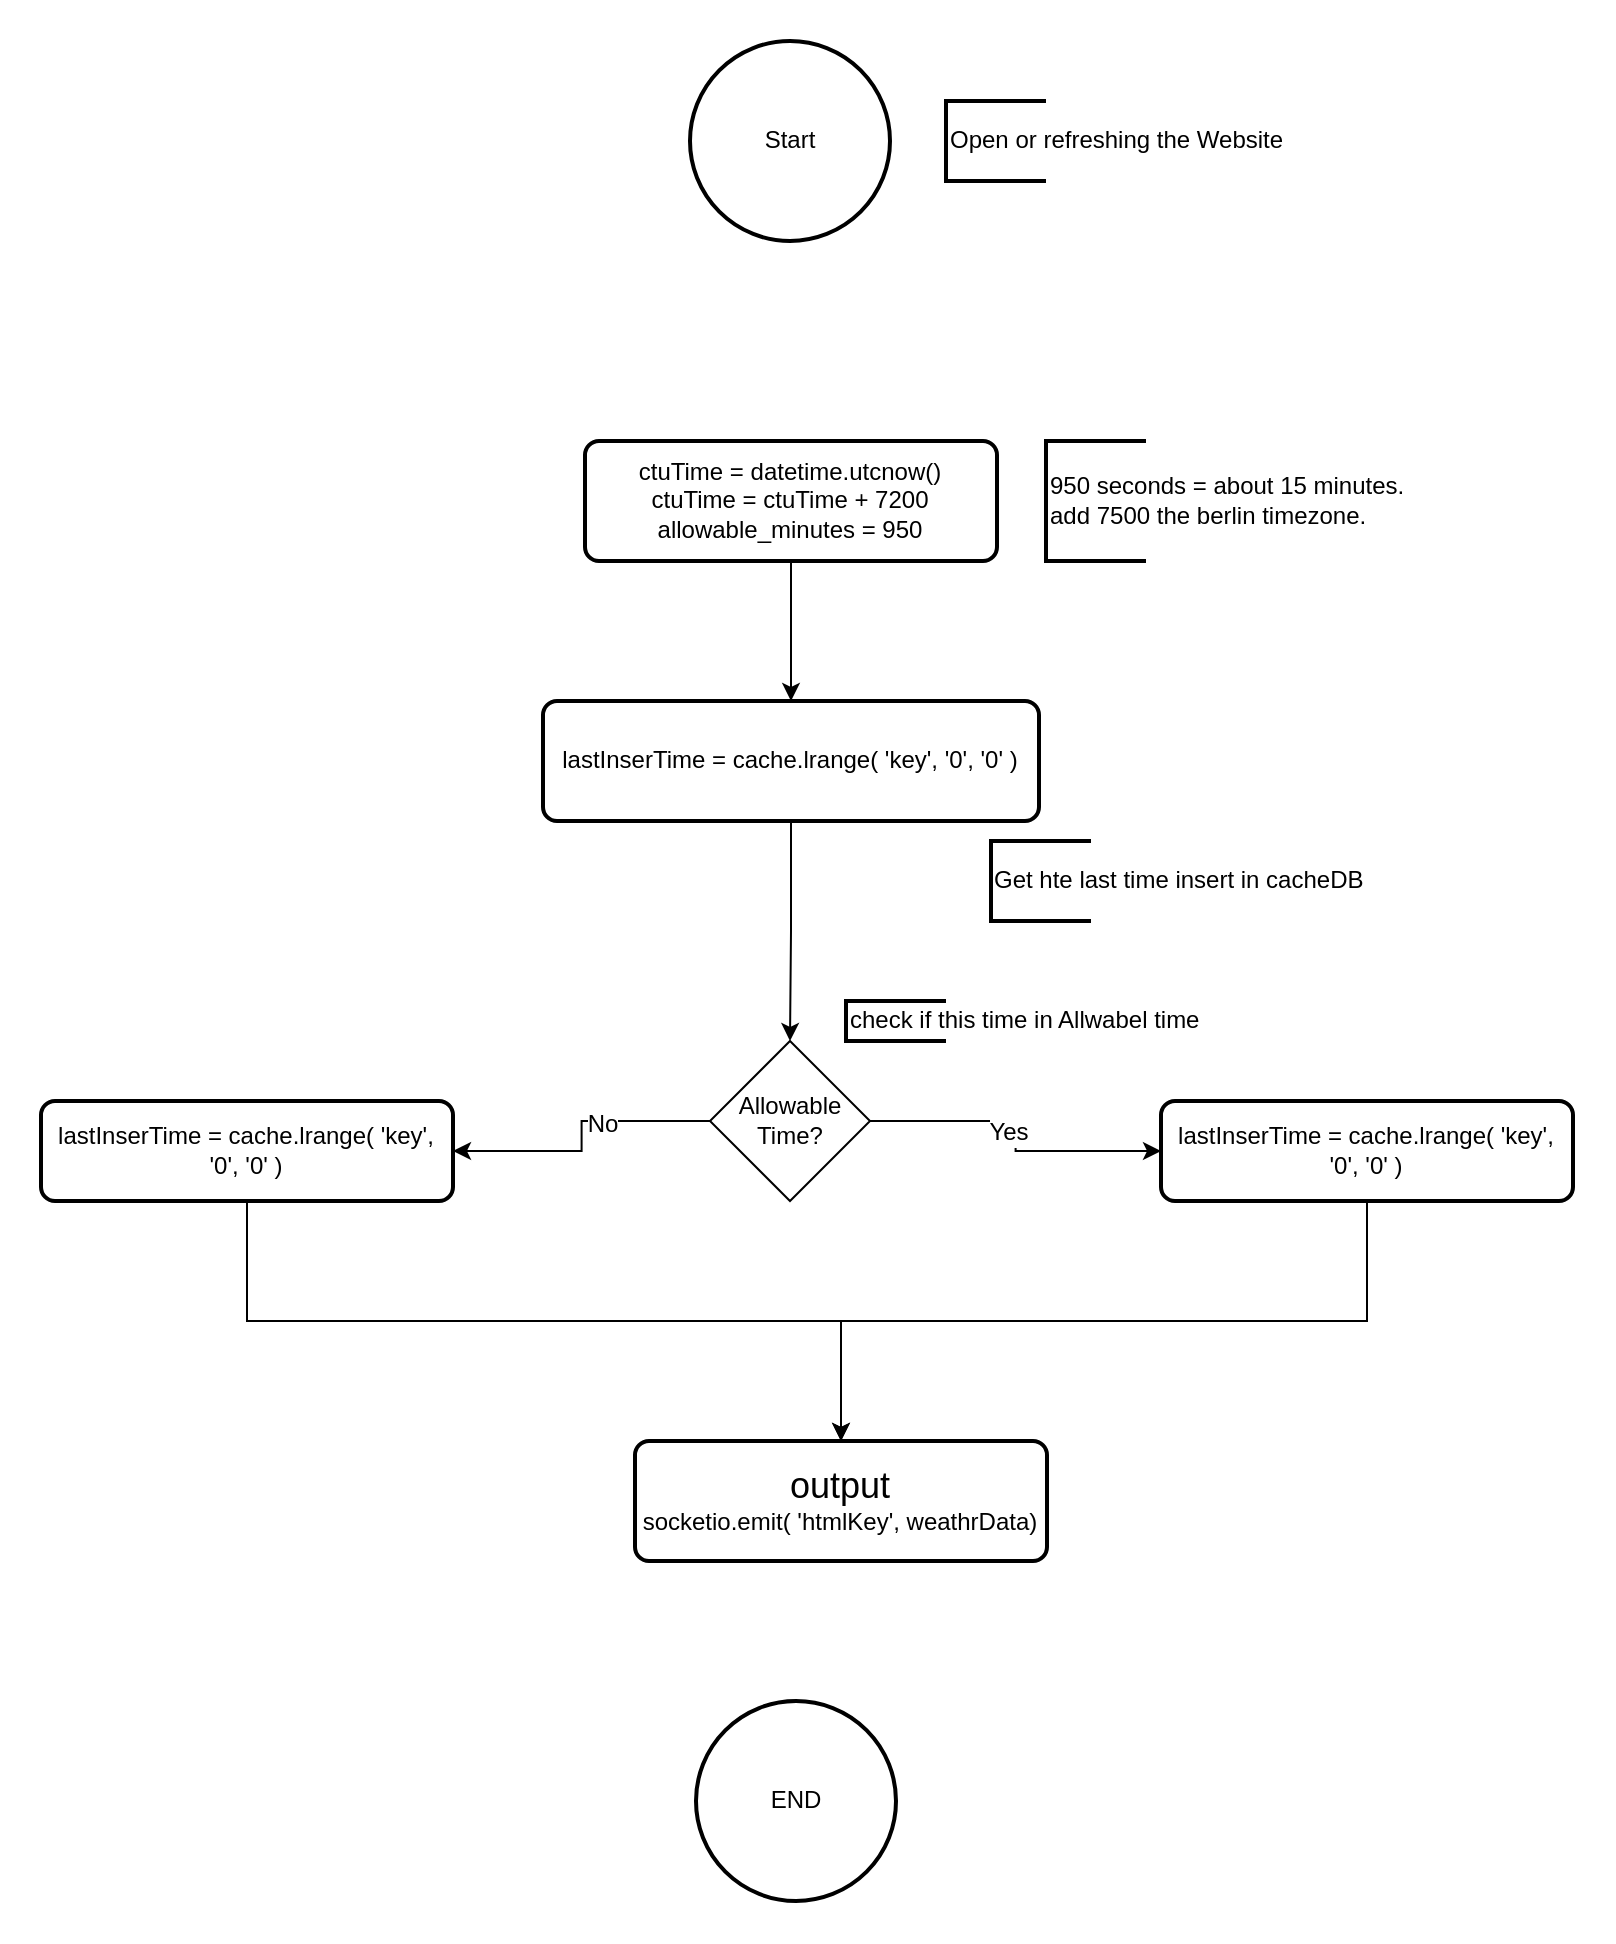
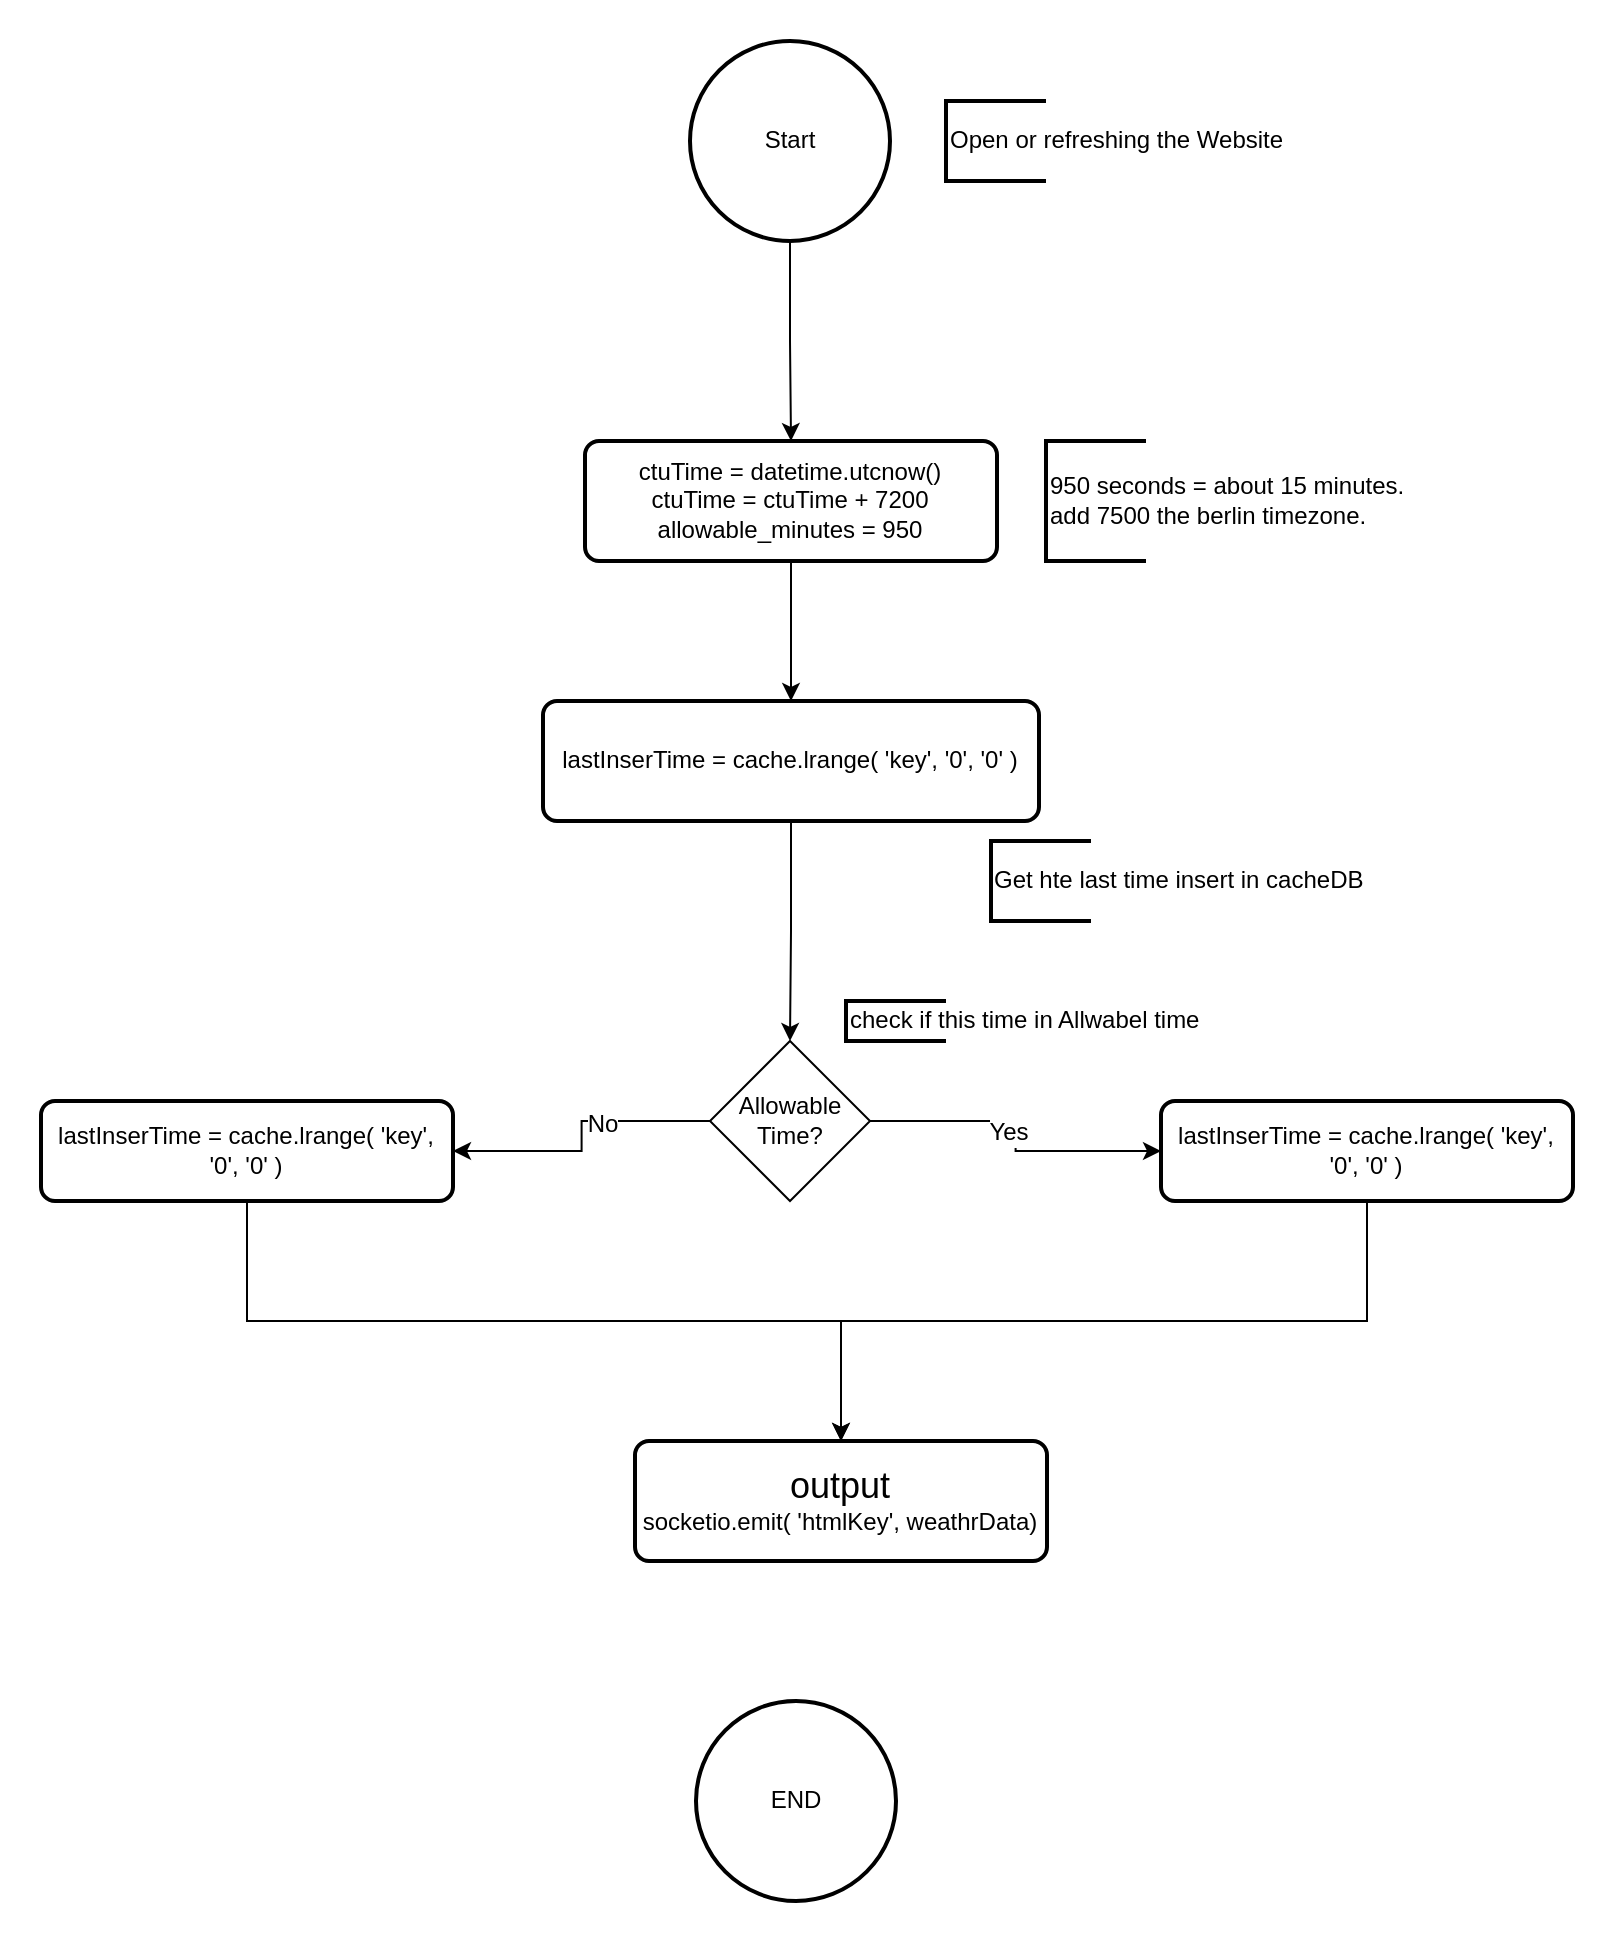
edge "Start" -> "ctuTime = datetime.utcnow() ctuTime = ctuTime + 7200 allowable_minutes = 950": added
